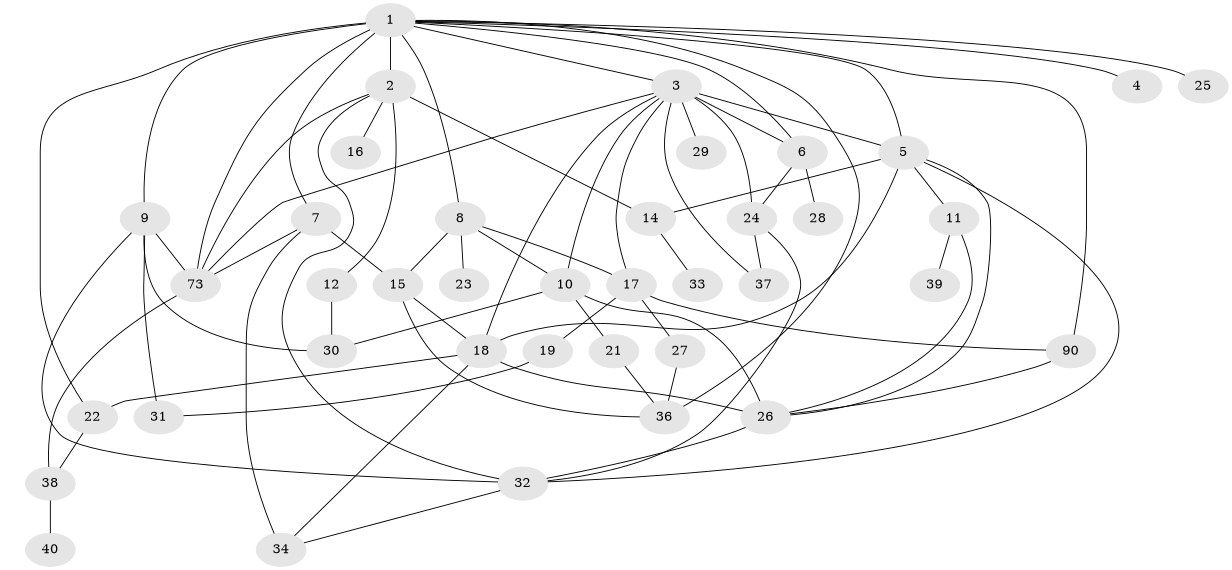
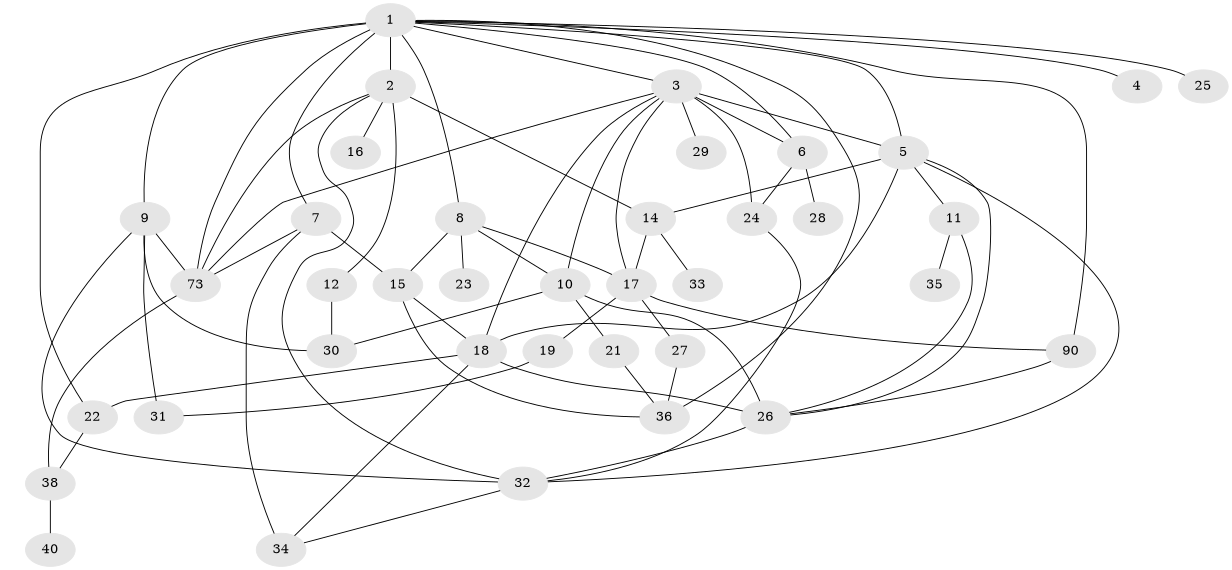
edge "14" -- "17": added
node "37": removed
node "39": label "39" -> "35"
